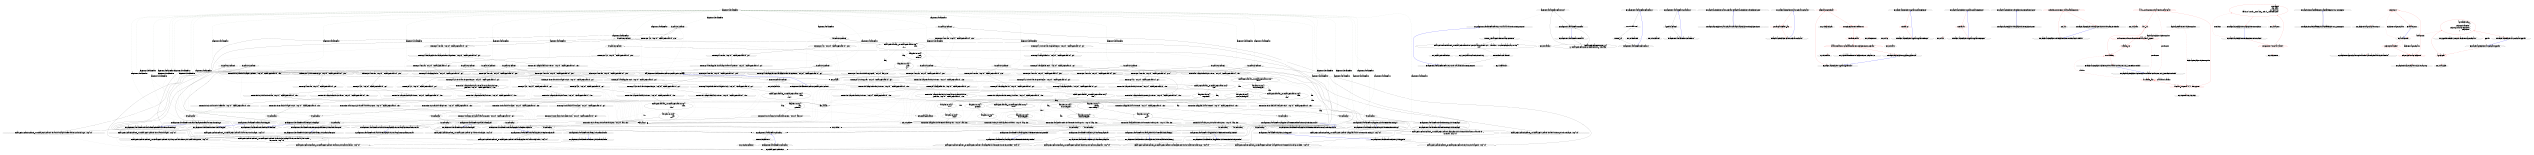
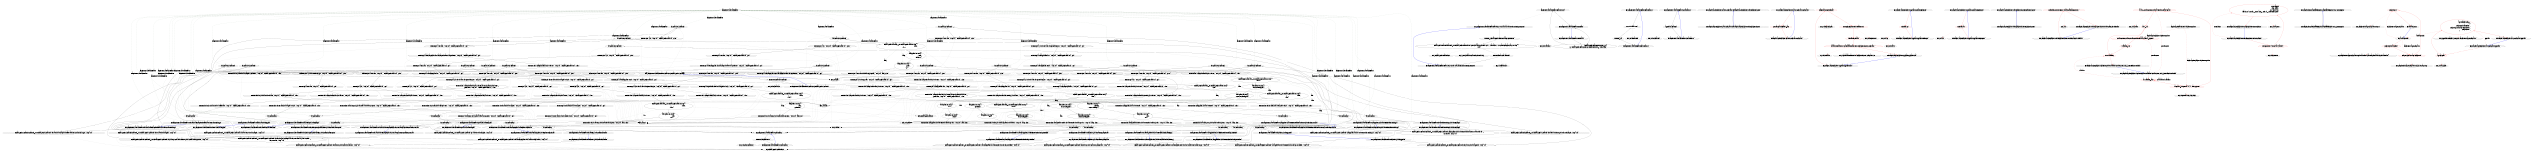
node "table6.AddRow(new string[] { ''YetAnotherTest''})": removed
